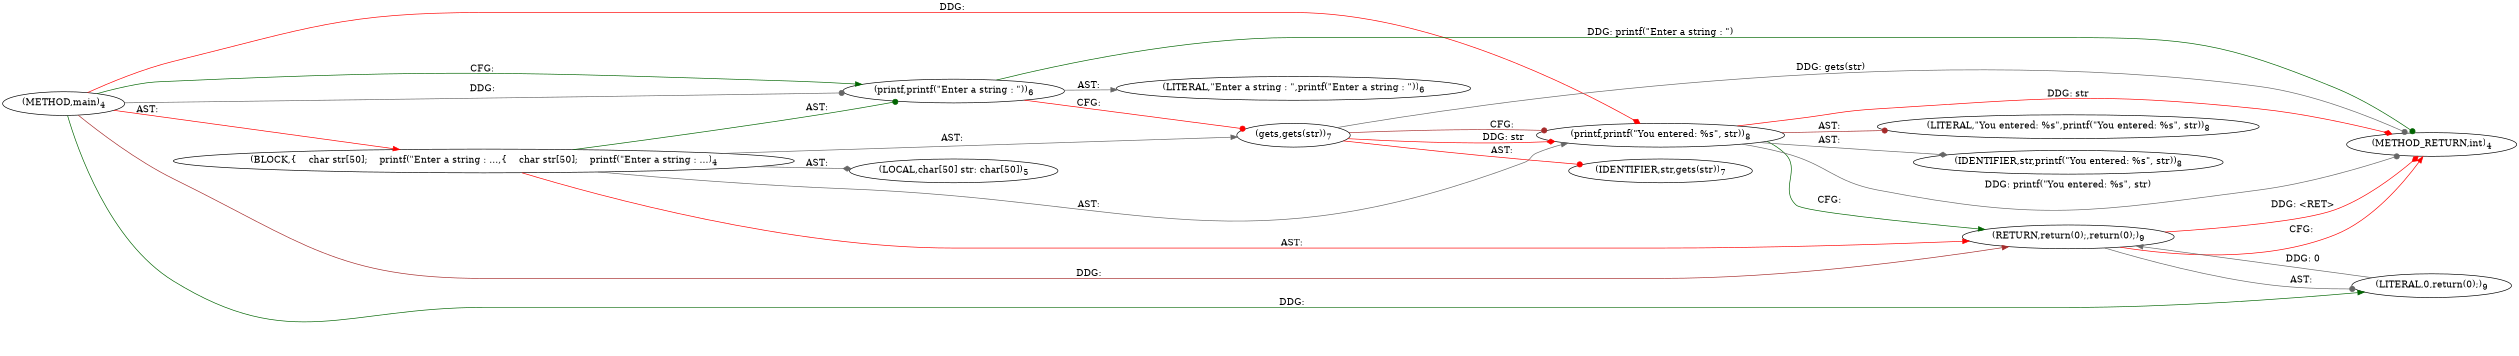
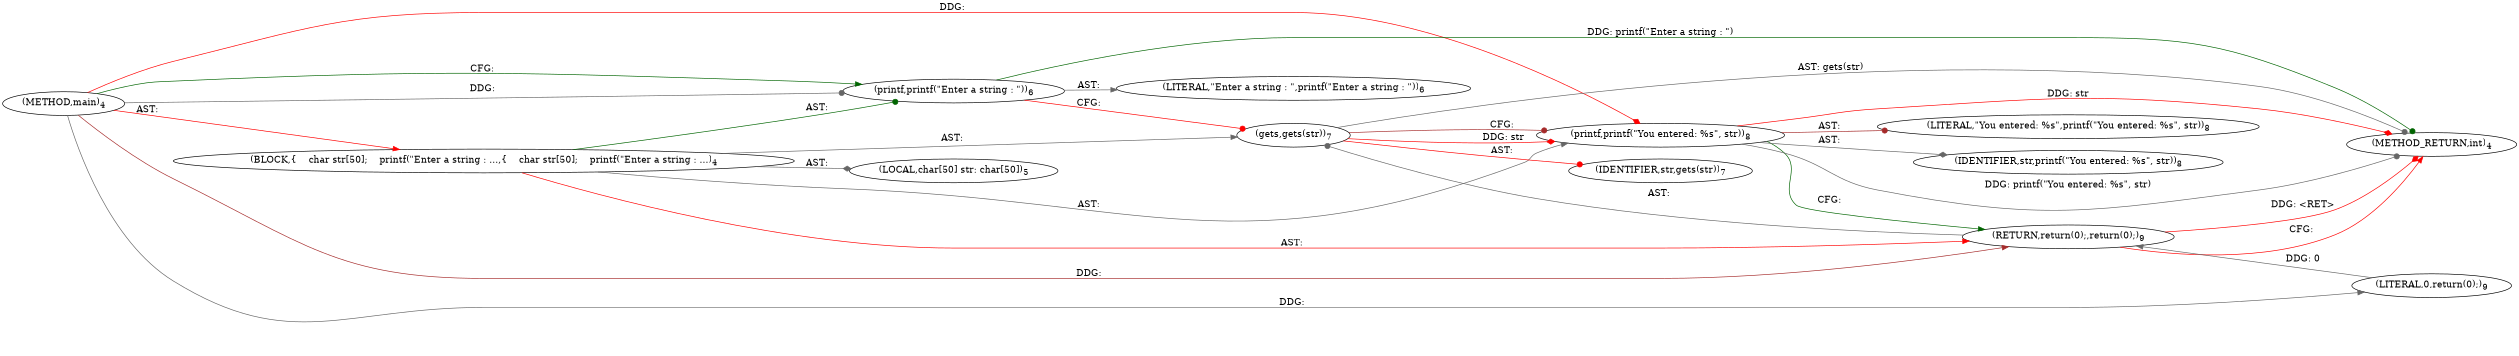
edge "(gets,gets(str))" -> "(METHOD_RETURN,int)": label "DDG: gets(str)" -> "AST: gets(str)"
edge "(RETURN,return(0);,return(0);)" -> "(LITERAL,0,return(0);)": now "(RETURN,return(0);,return(0);)" -> "(gets,gets(str))"
edge "(METHOD,main)" -> "(LITERAL,0,return(0);)": color darkgreen -> gray40
